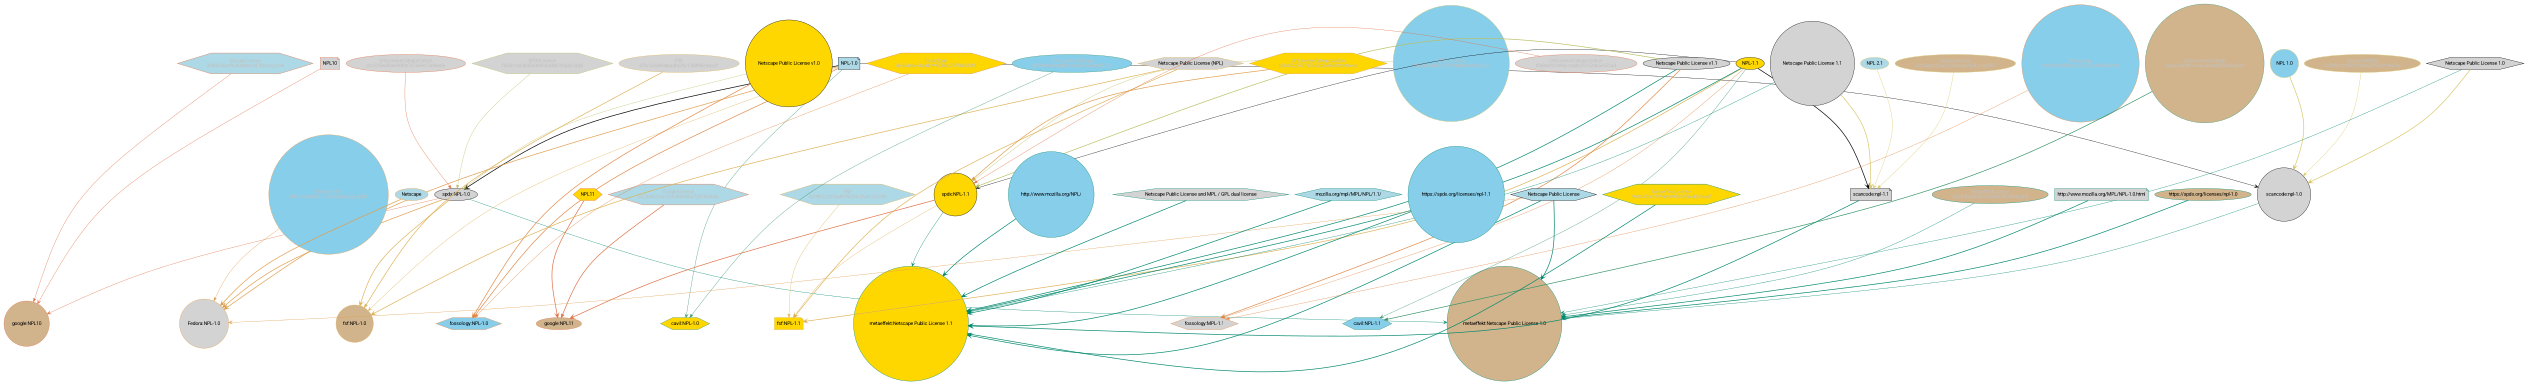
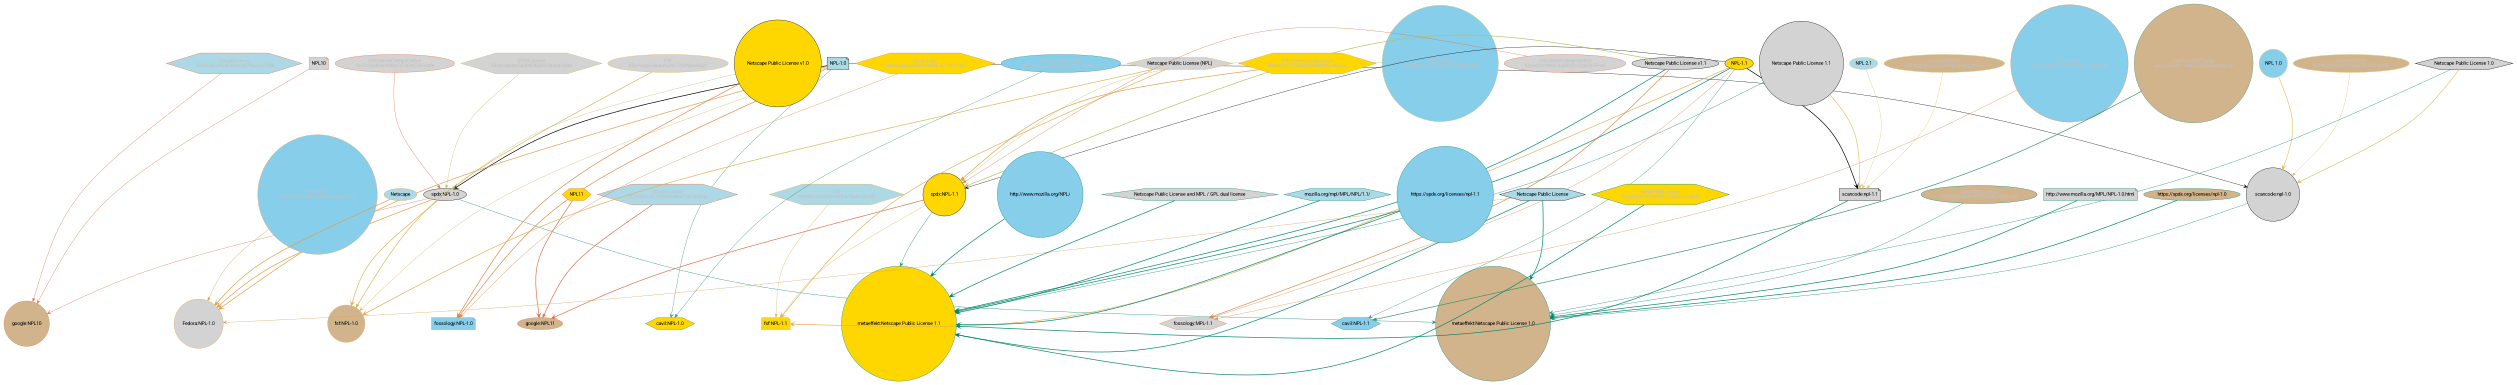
node "fossology:NPL-1.0": shape hexagon -> note
